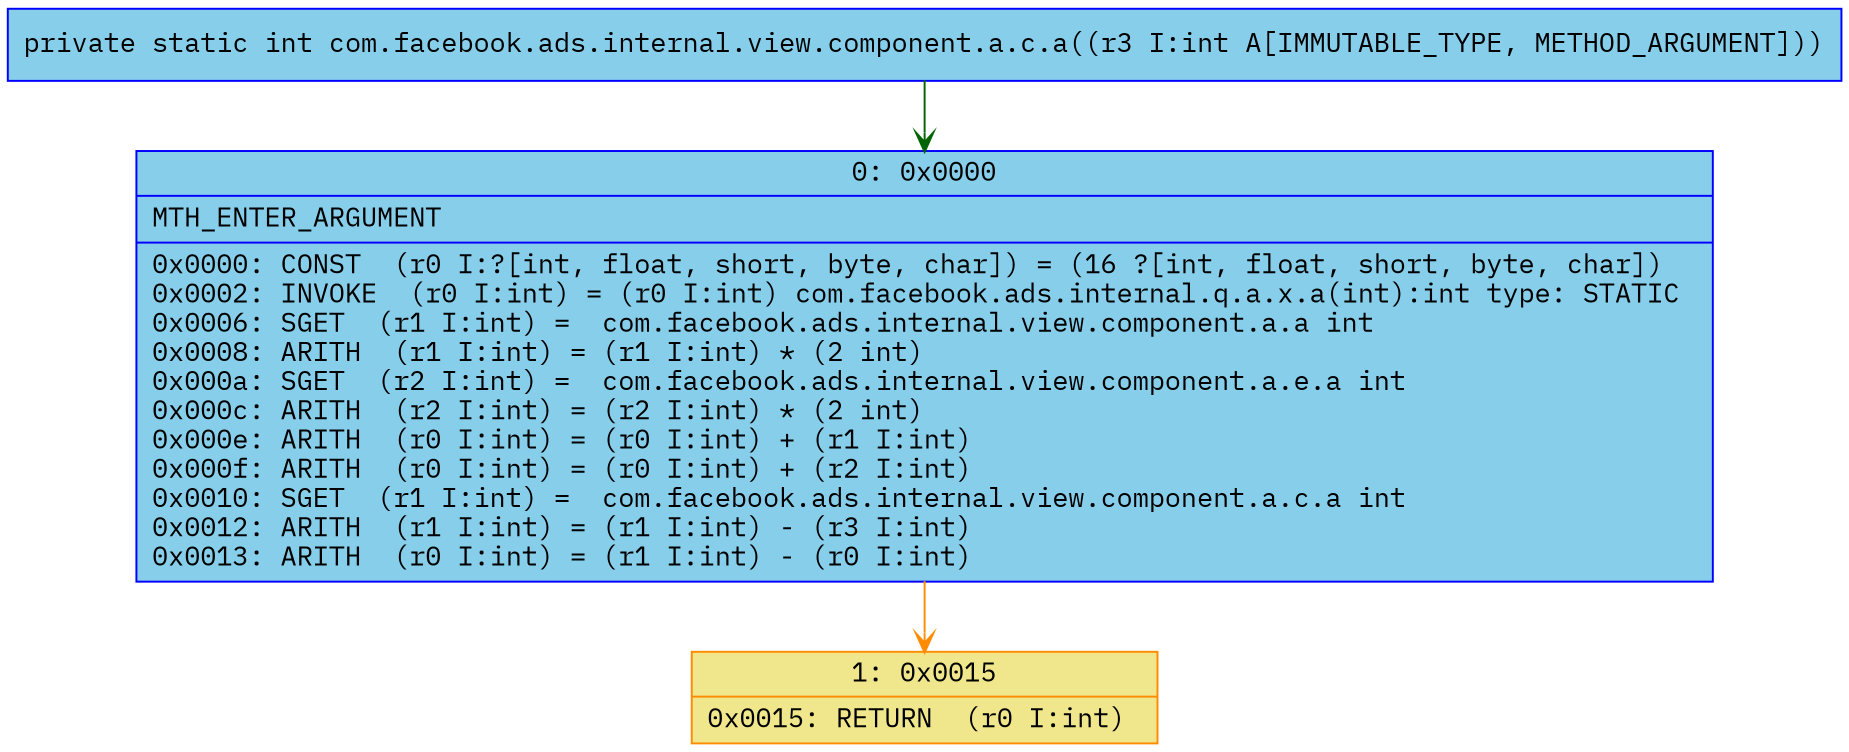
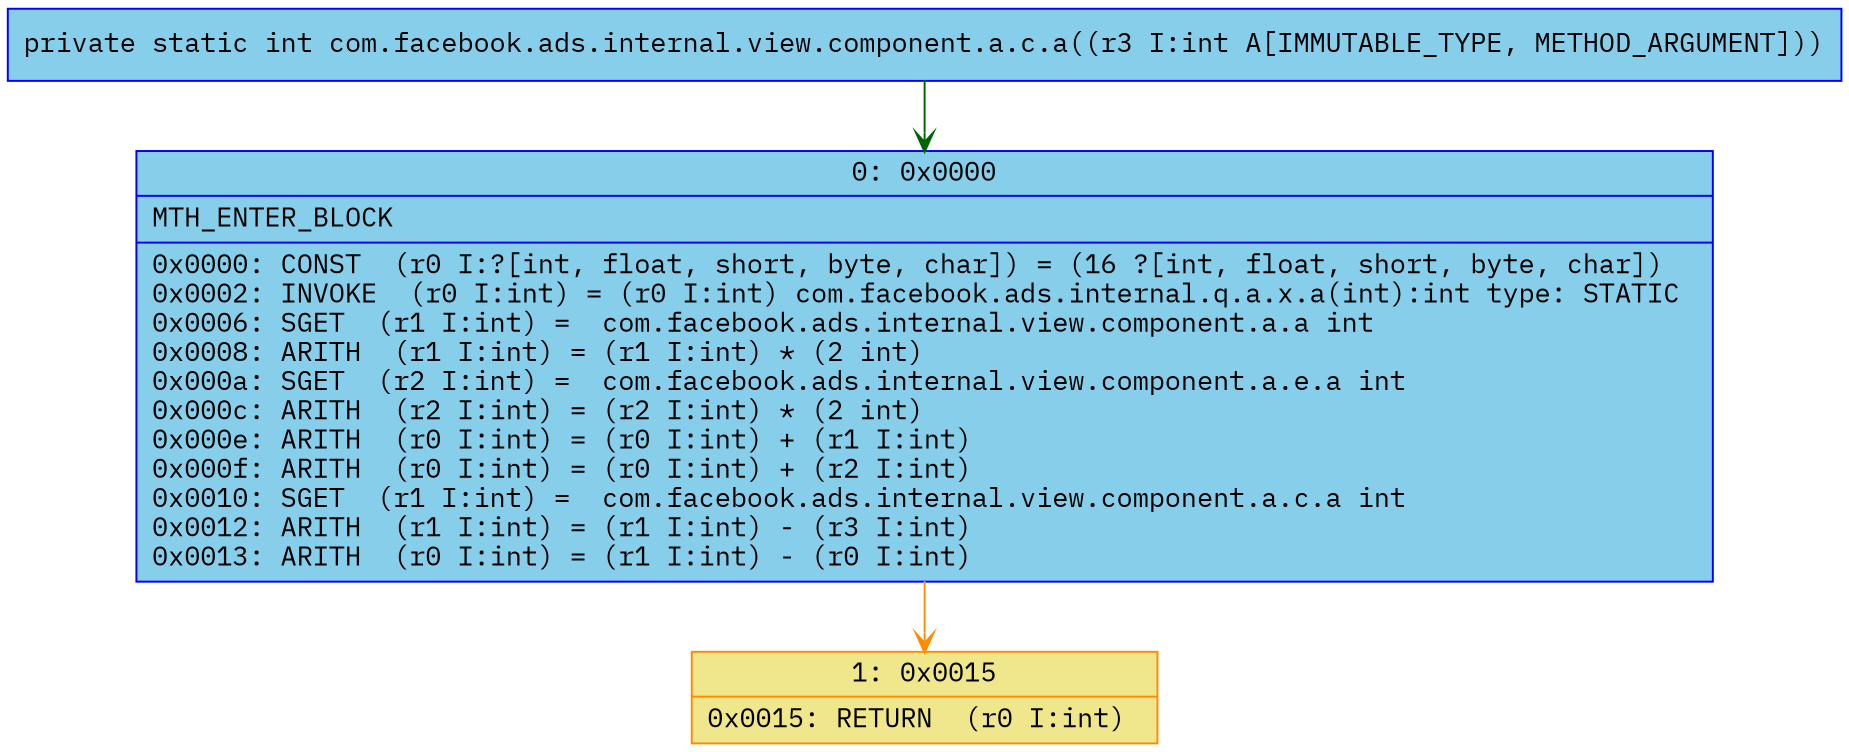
node "0: 0x0000": text "MTH_ENTER_ARGUMENT" -> "MTH_ENTER_BLOCK"
